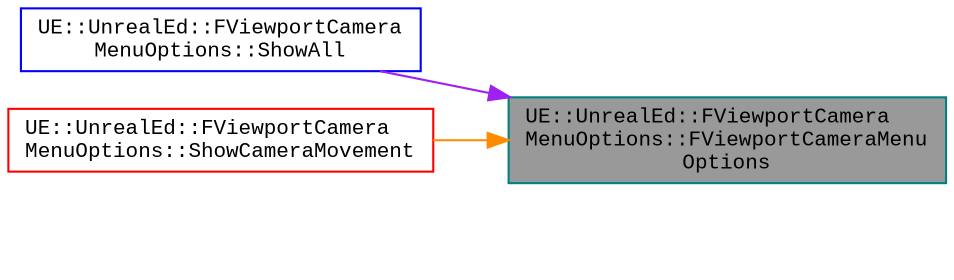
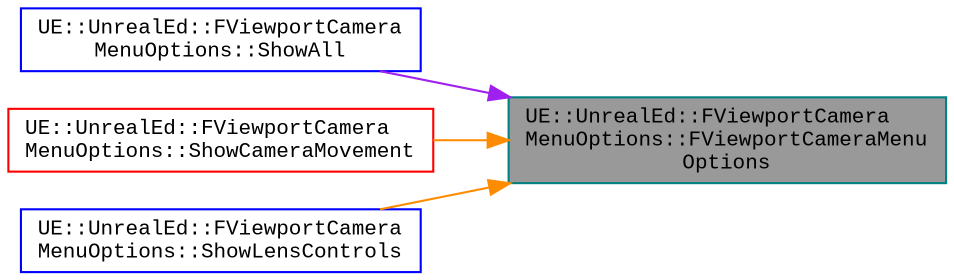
node "UE::UnrealEd::FViewportCamera MenuOptions::ShowLensControls": added
